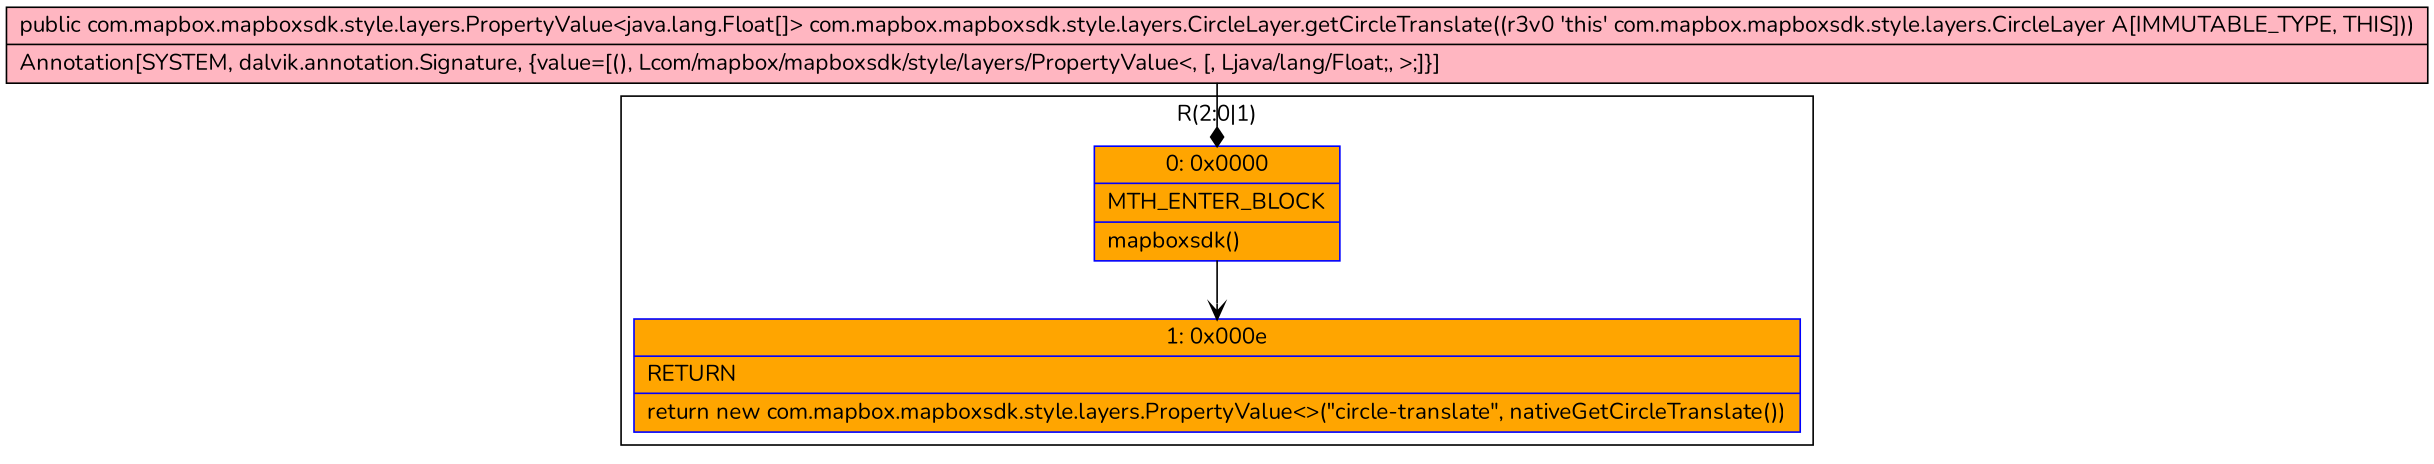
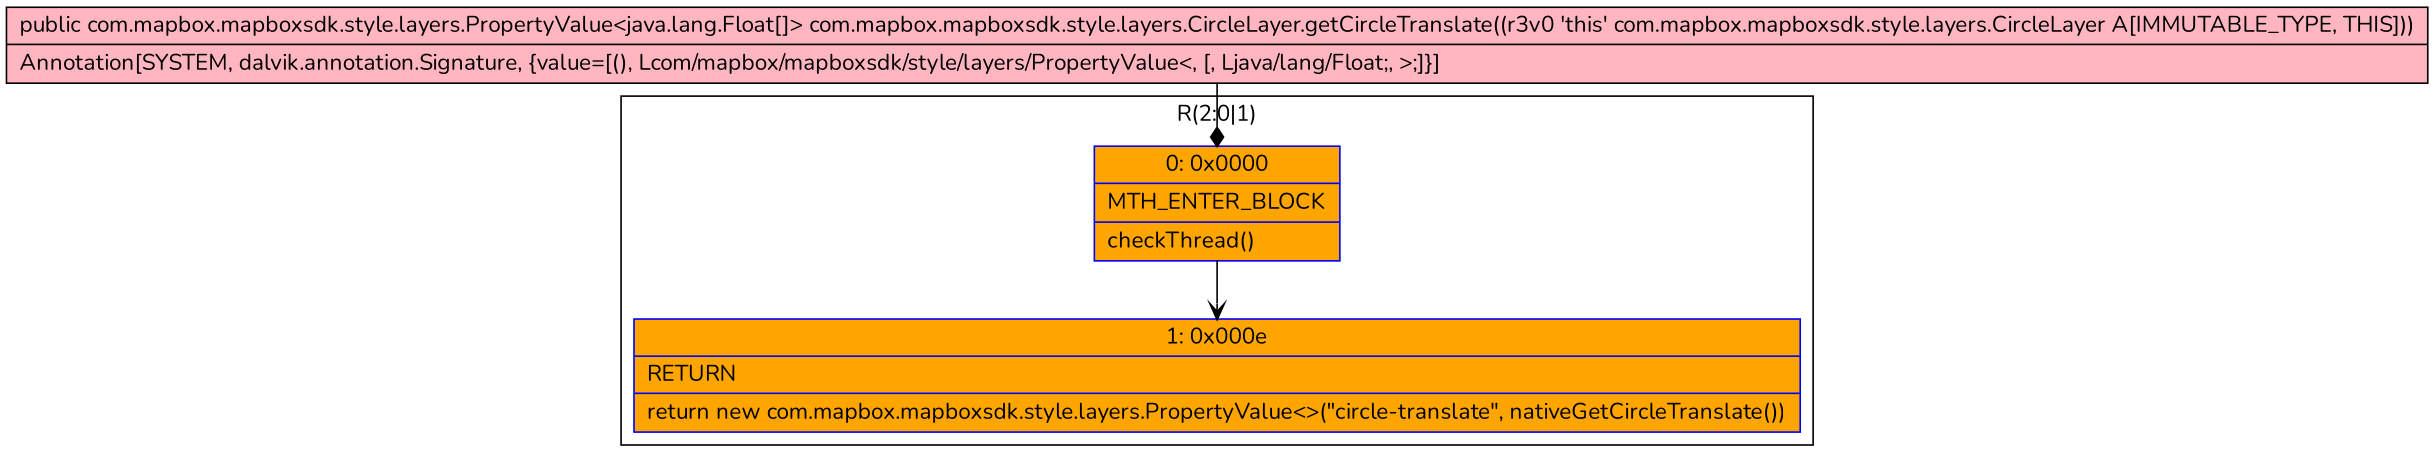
node "0: 0x0000": text "mapboxsdk()" -> "checkThread()"
